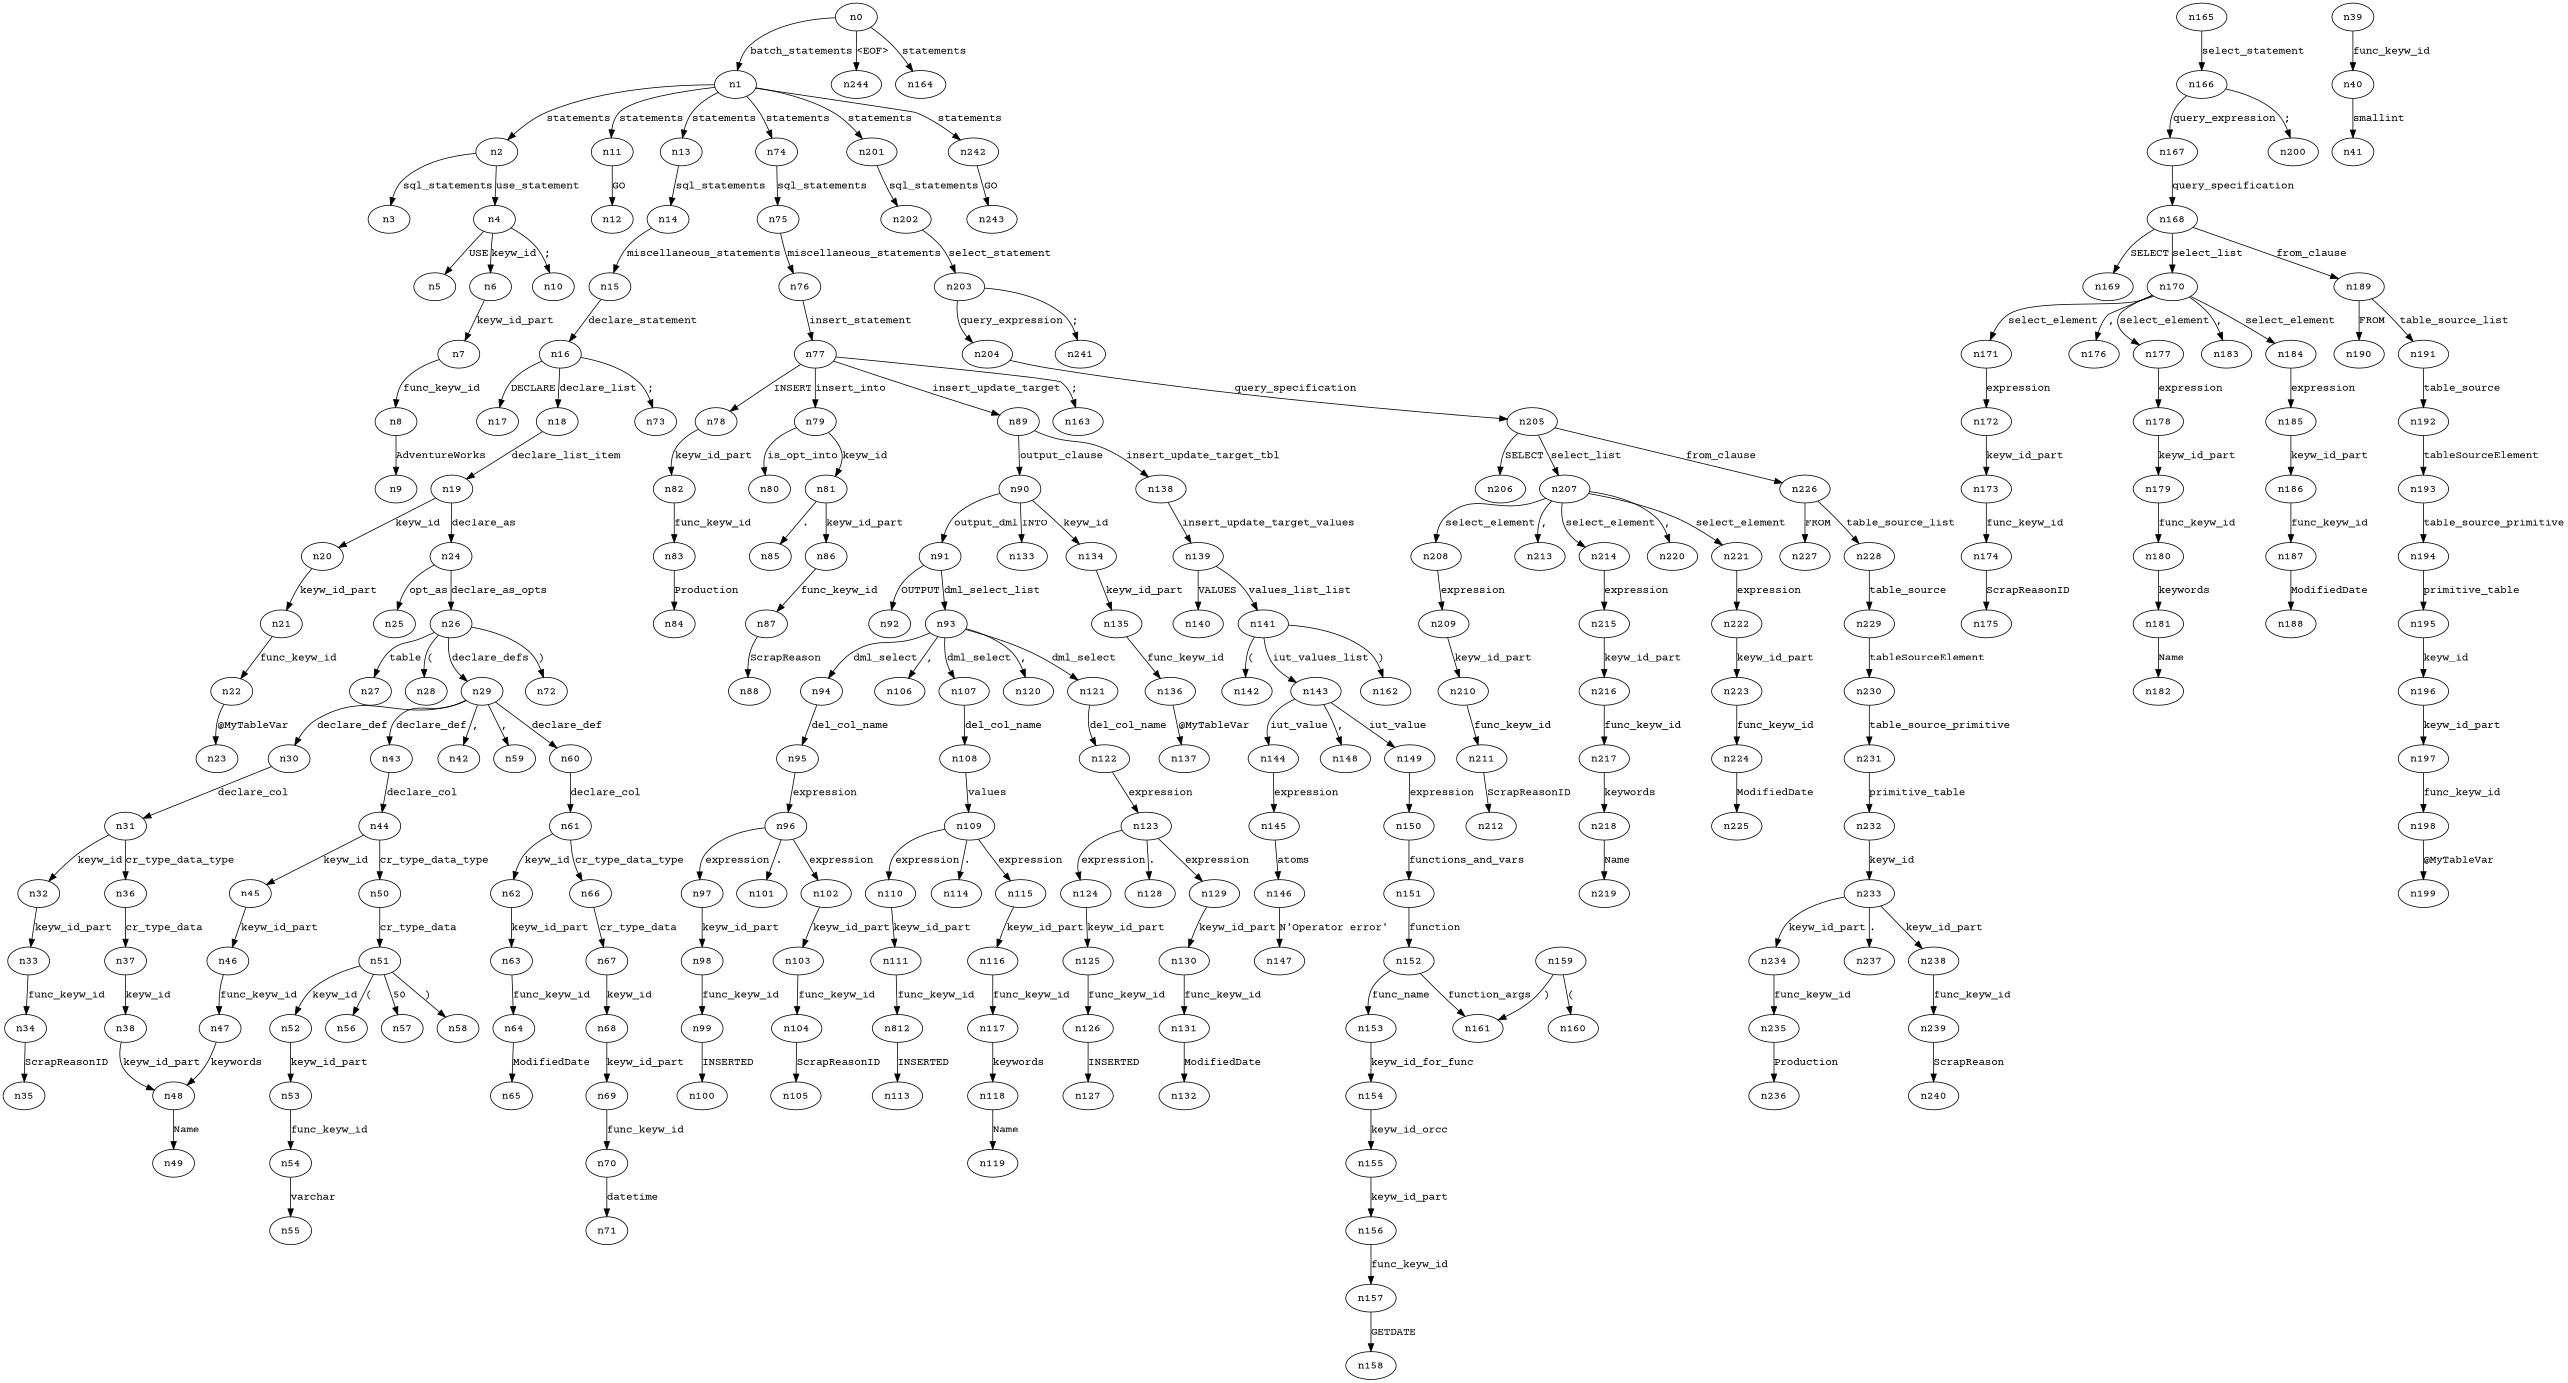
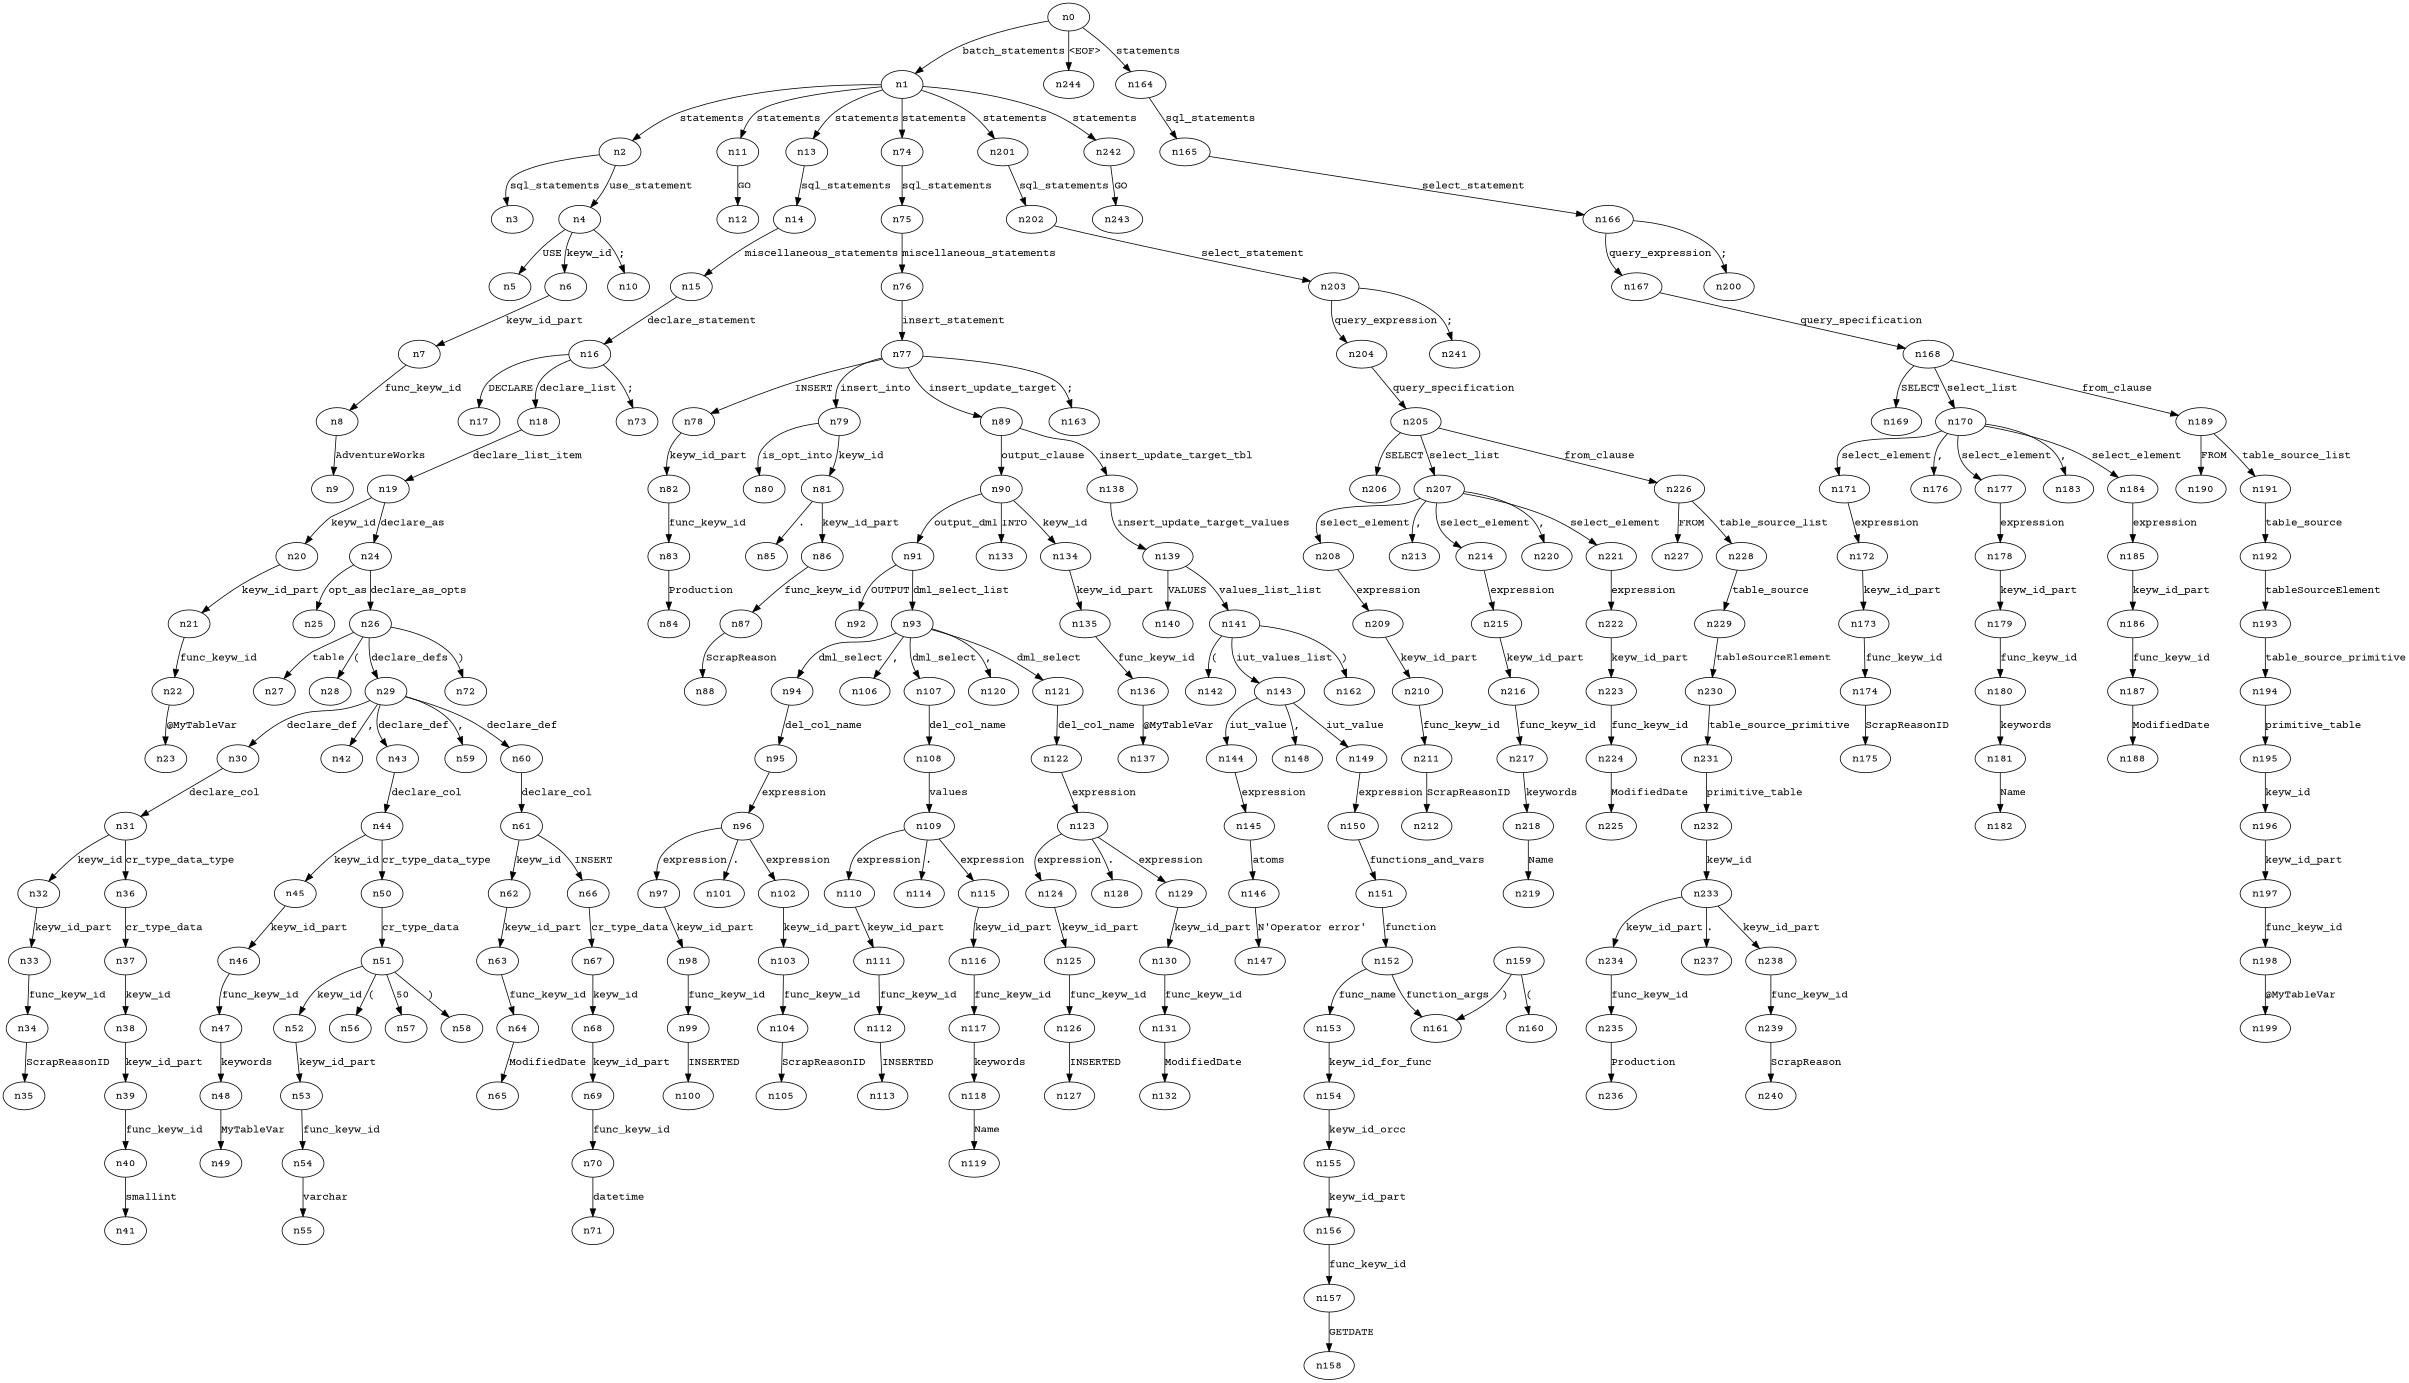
edge "n164" -> "n165": added, label "sql_statements"
edge "n61" -> "n66": label "cr_type_data_type" -> "INSERT"
node "n812": label "n812" -> "n112"
edge "n38" -> "n48": now "n38" -> "n39"
edge "n48" -> "n49": label "Name" -> "MyTableVar"
